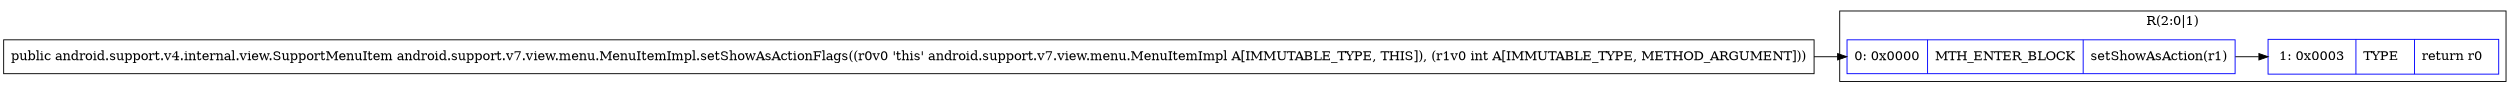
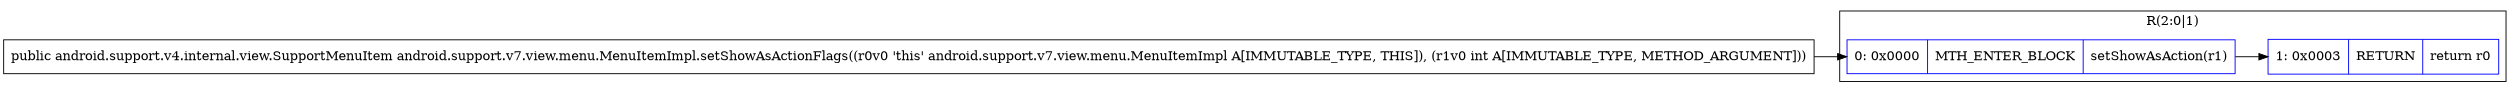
node "1: 0x0003": text "TYPE" -> "RETURN"
